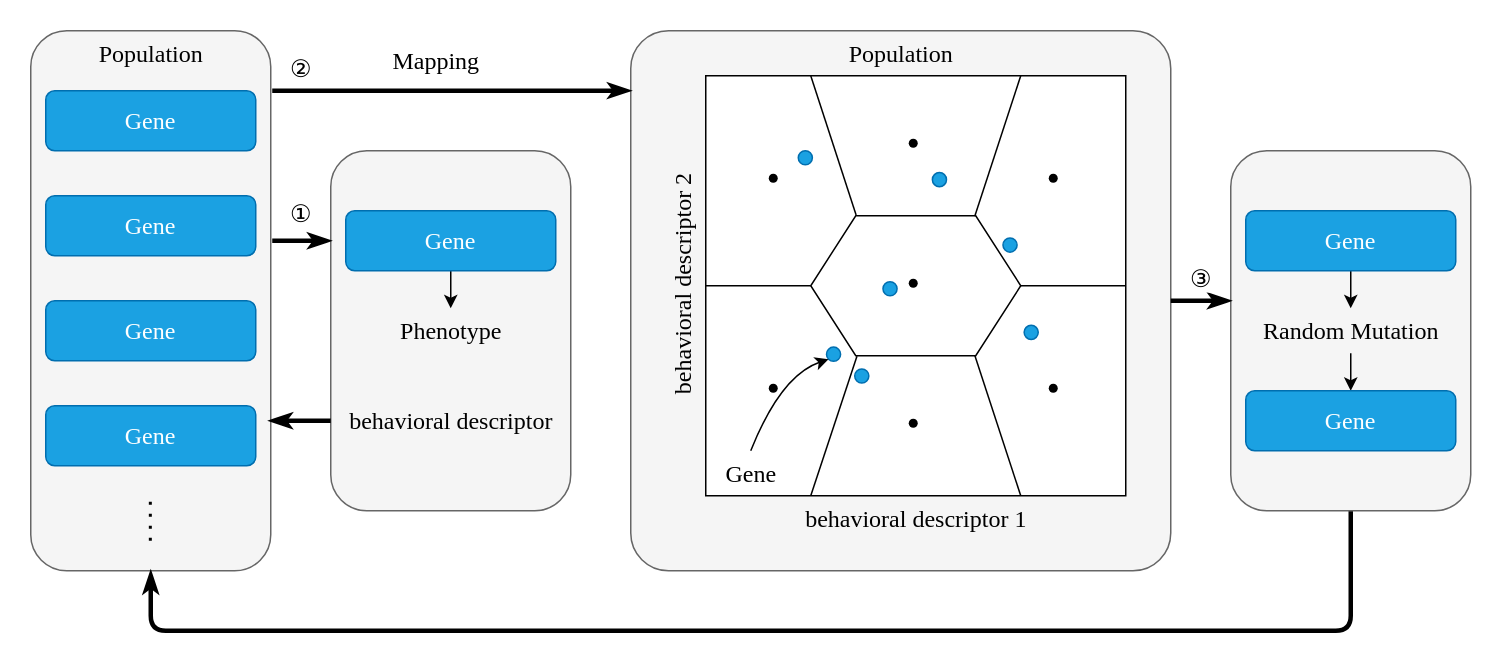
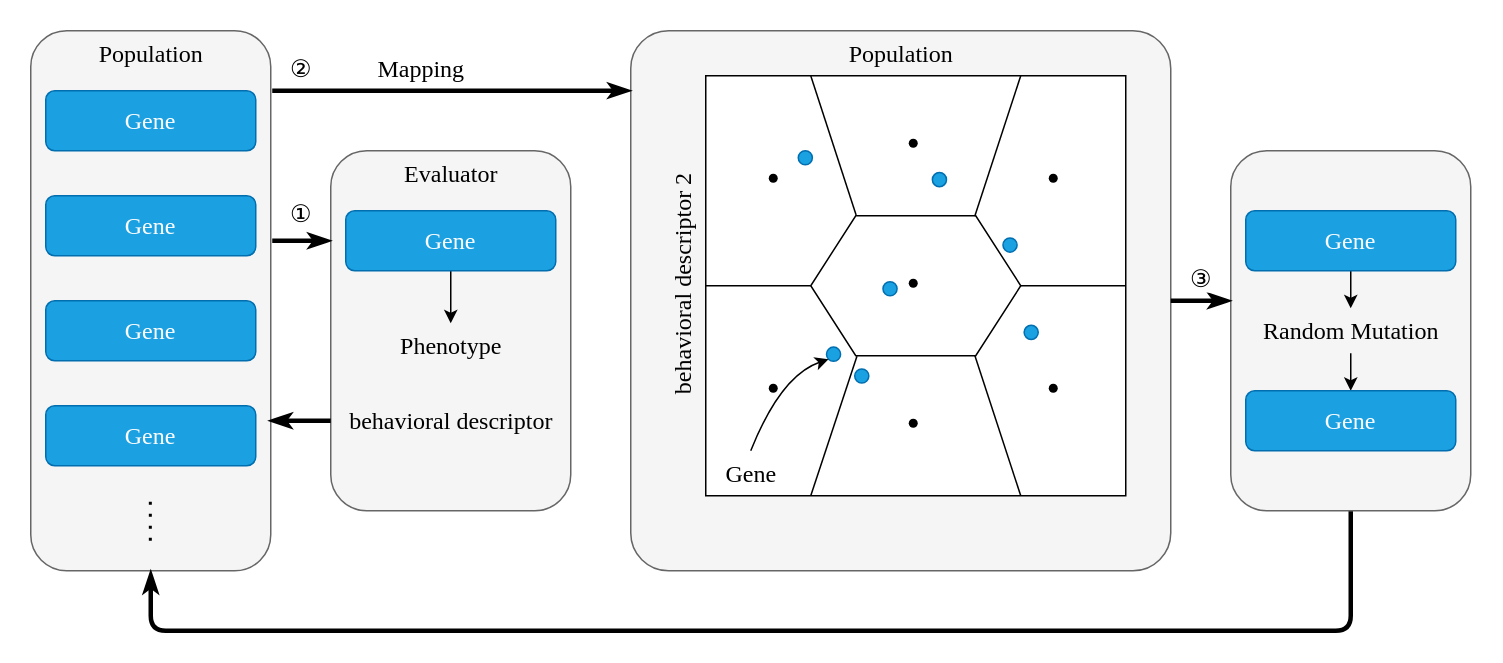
node "Mapping": moved (436, 61) -> (421, 68)
node "Evaluator": added
node "Phenotype": moved (451, 331) -> (451, 346)
node "behavioral descriptor 1": removed
